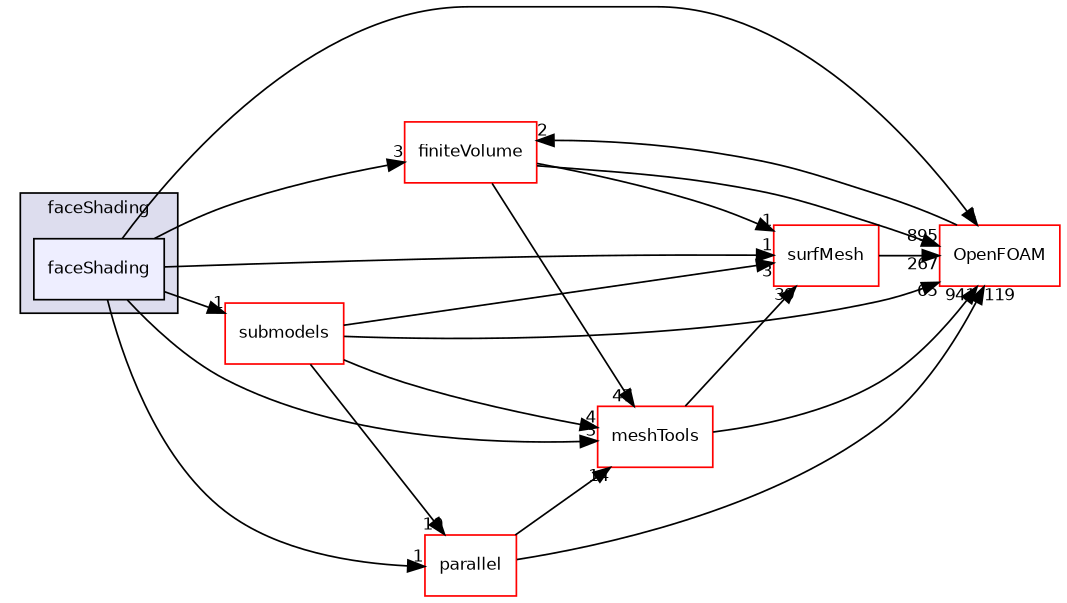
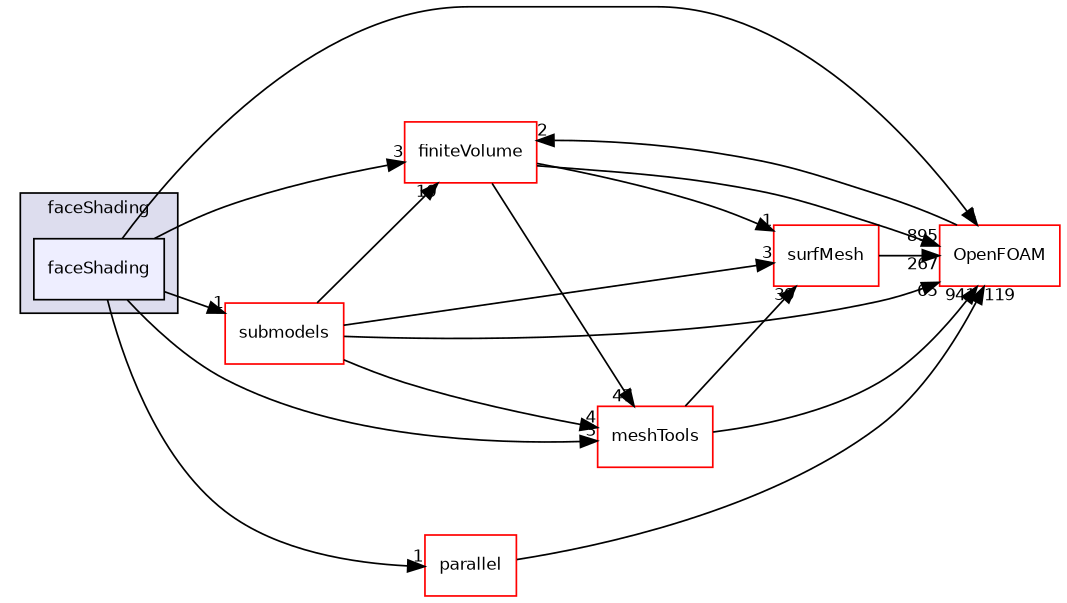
edge "faceShading" -> "surfMesh": removed
edge "submodels" -> "parallel": now "submodels" -> "finiteVolume"
edge "parallel" -> "meshTools": removed
